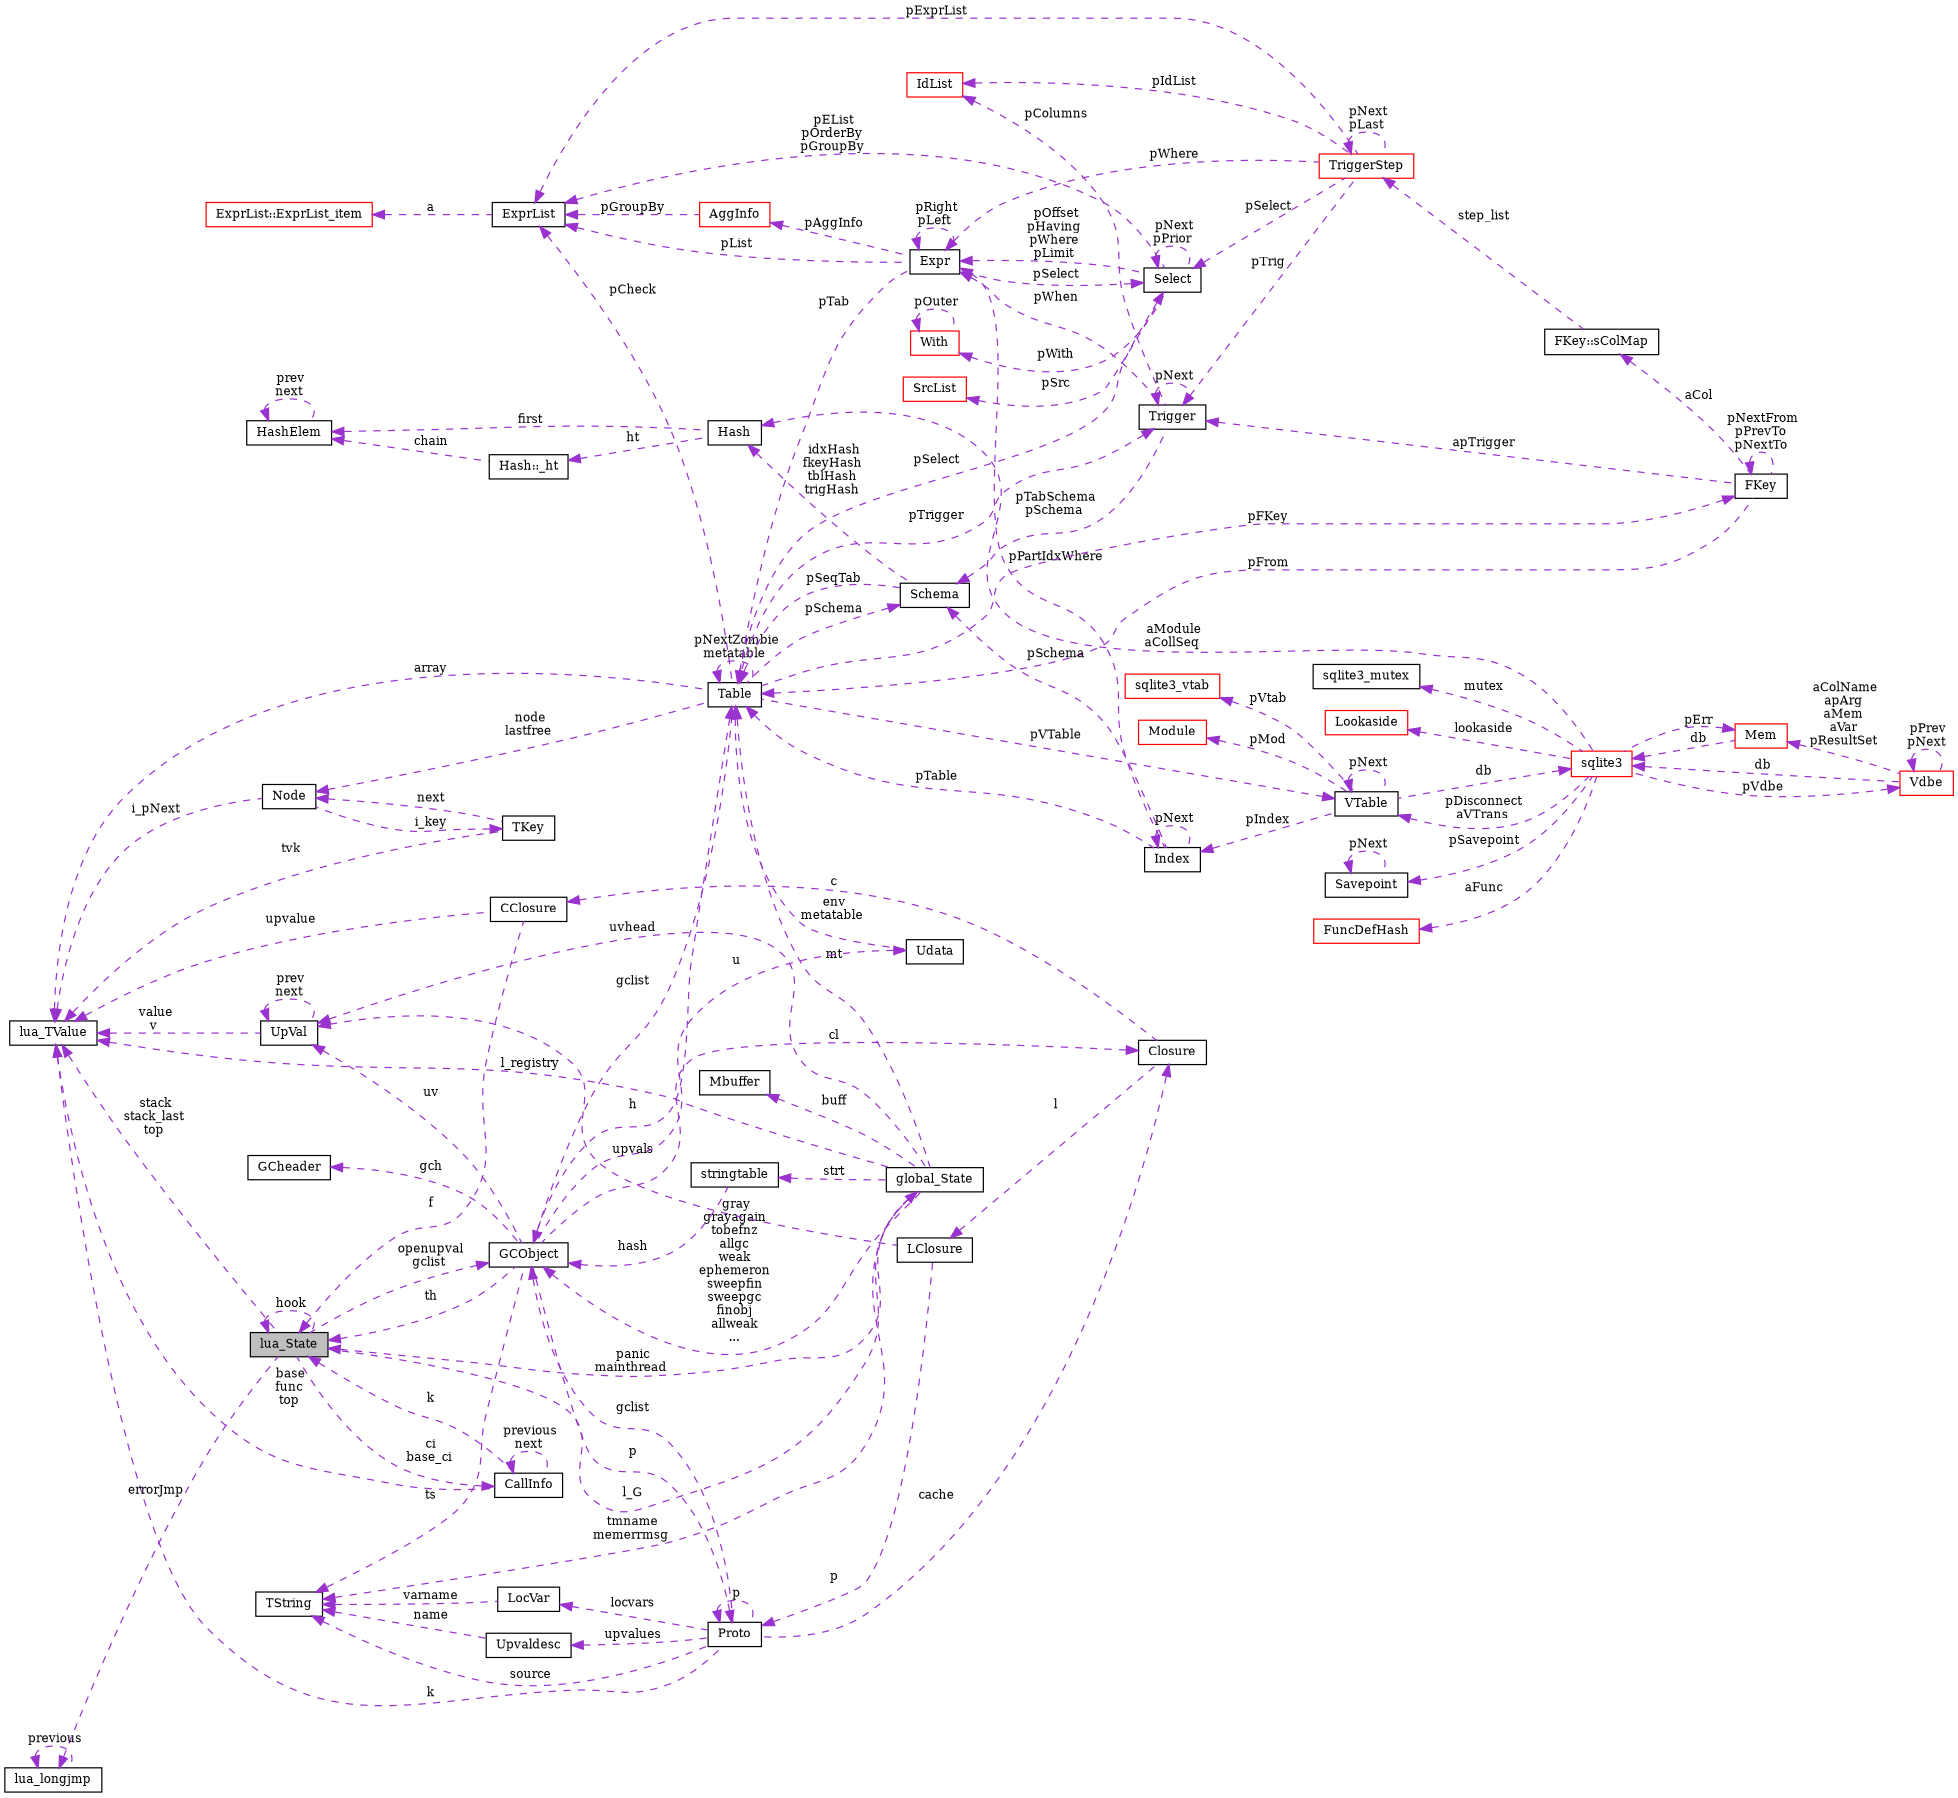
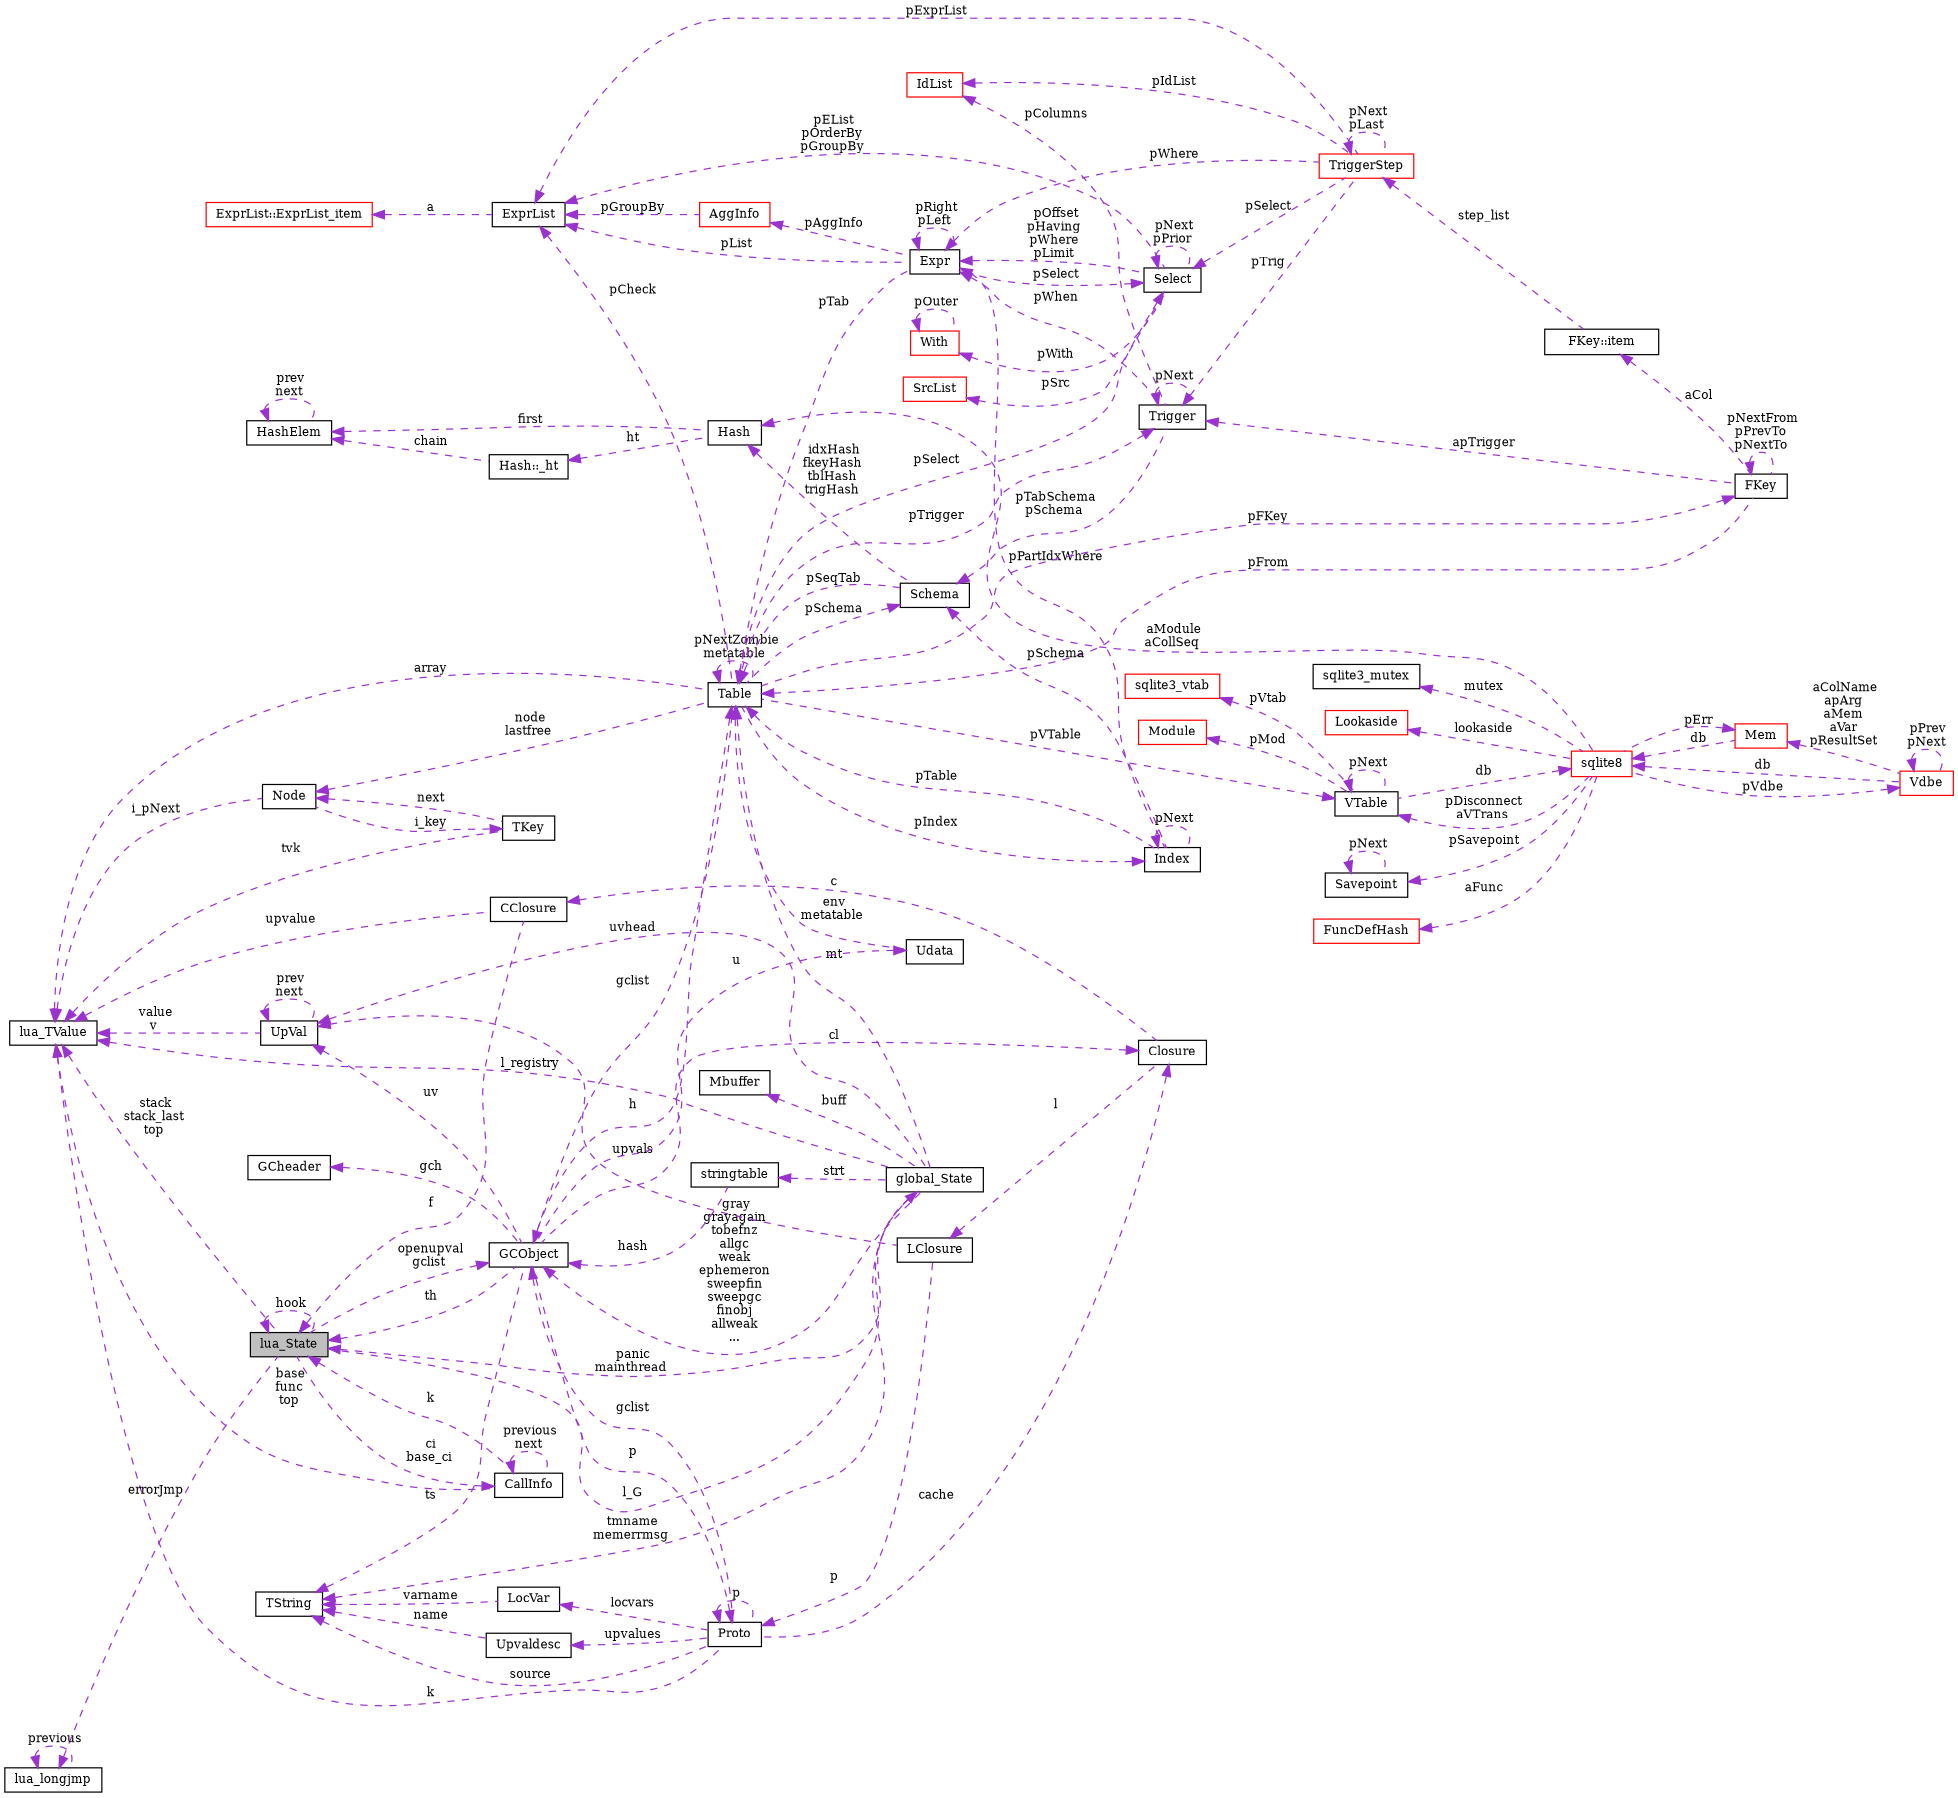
node "FKey::sColMap": label "FKey::sColMap" -> "FKey::item"
node "sqlite3": label "sqlite3" -> "sqlite8"
edge "VTable" -> "Index": now "Table" -> "Index"
